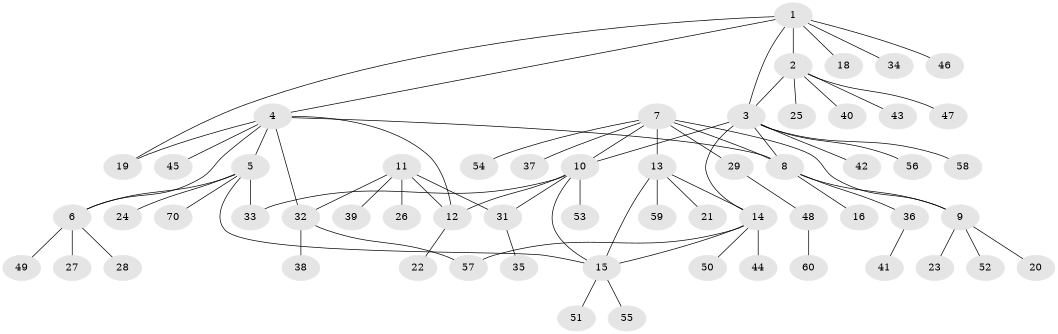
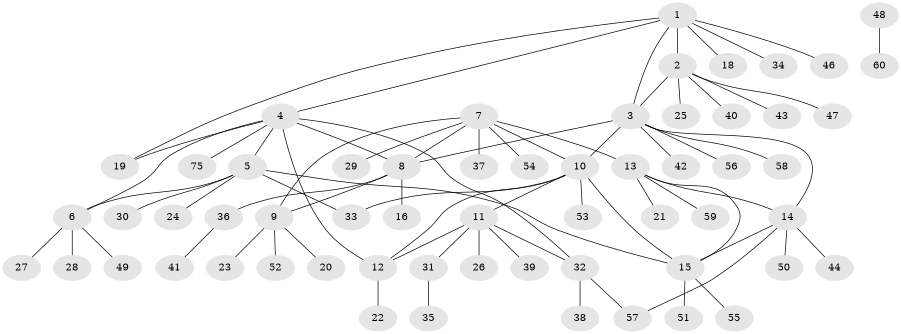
node "45": label "45" -> "75"
edge "10" -- "31": now "10" -- "11"
edge "29" -- "48": removed
node "70": label "70" -> "30"
